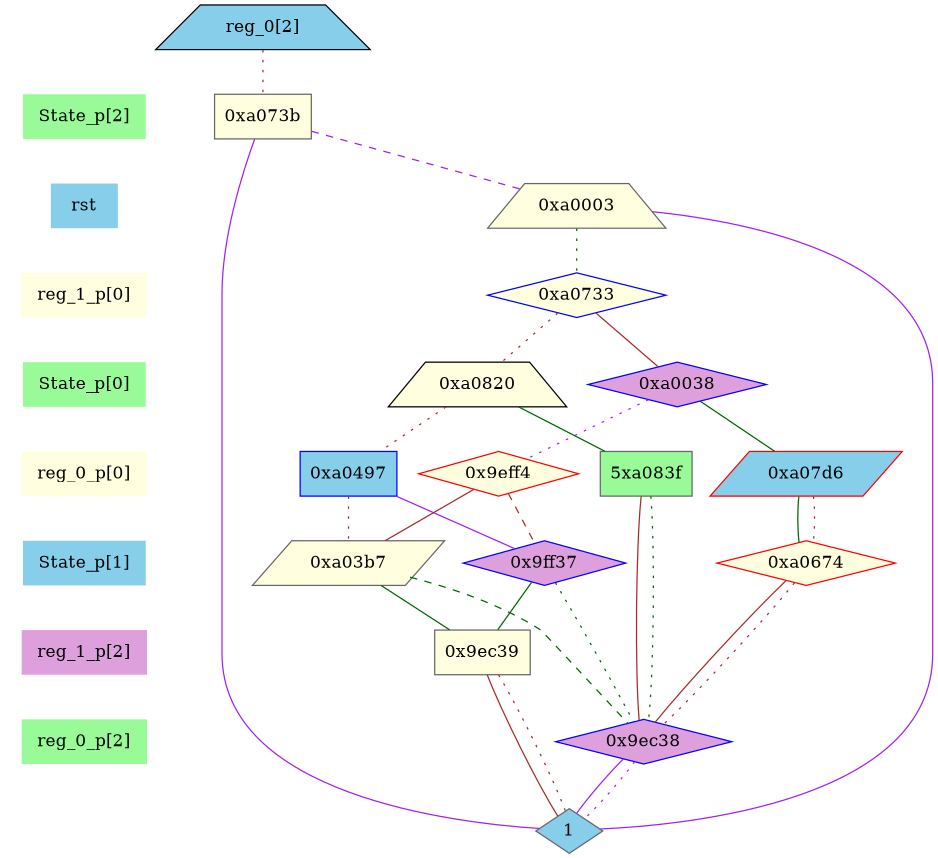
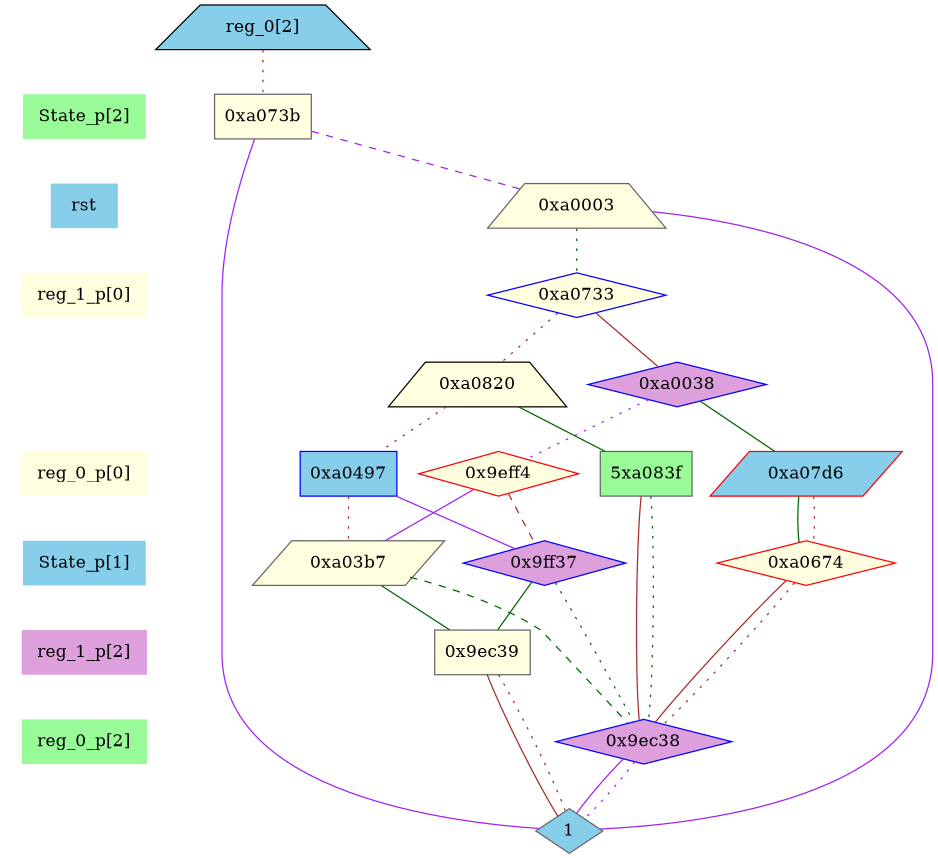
node "State_p[0]": removed
edge "0x9eff4" -- "0xa03b7": color brown -> purple
